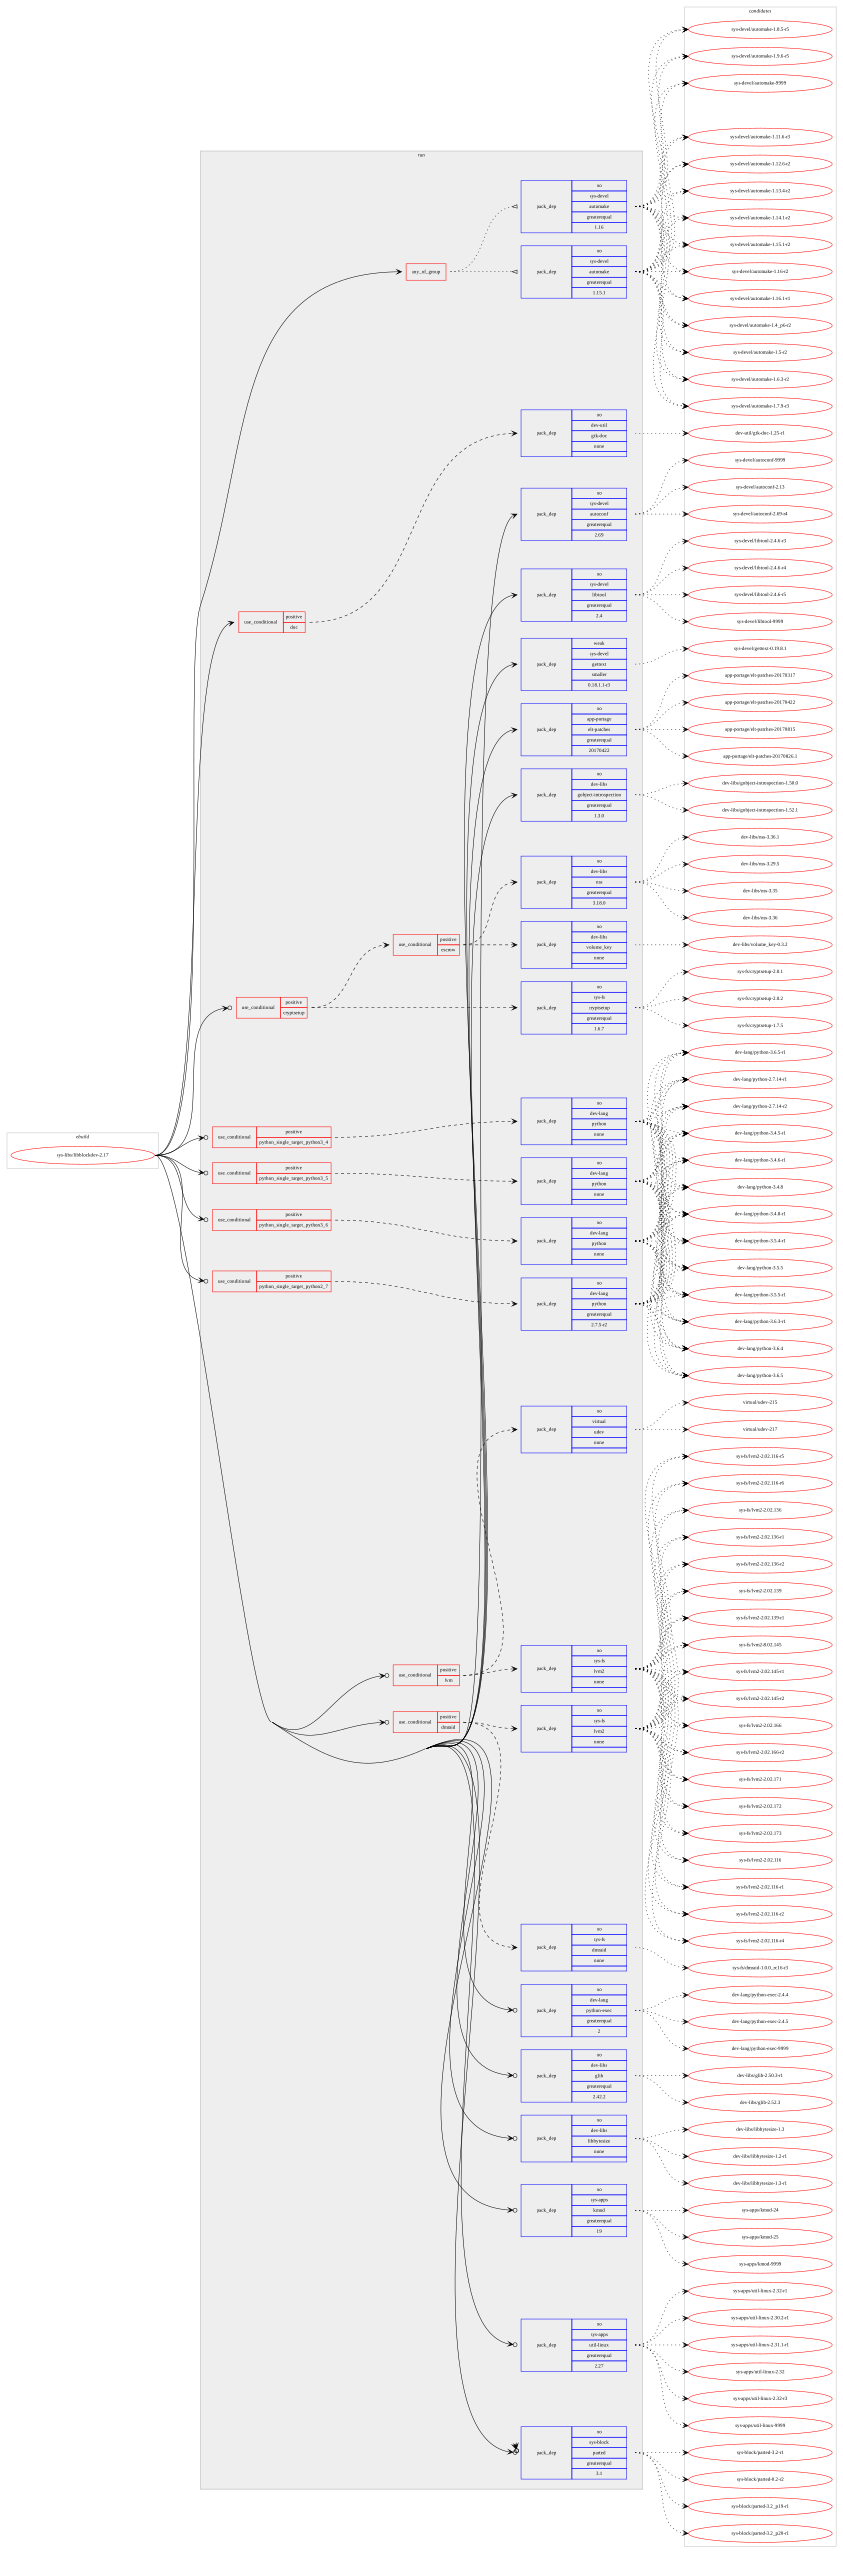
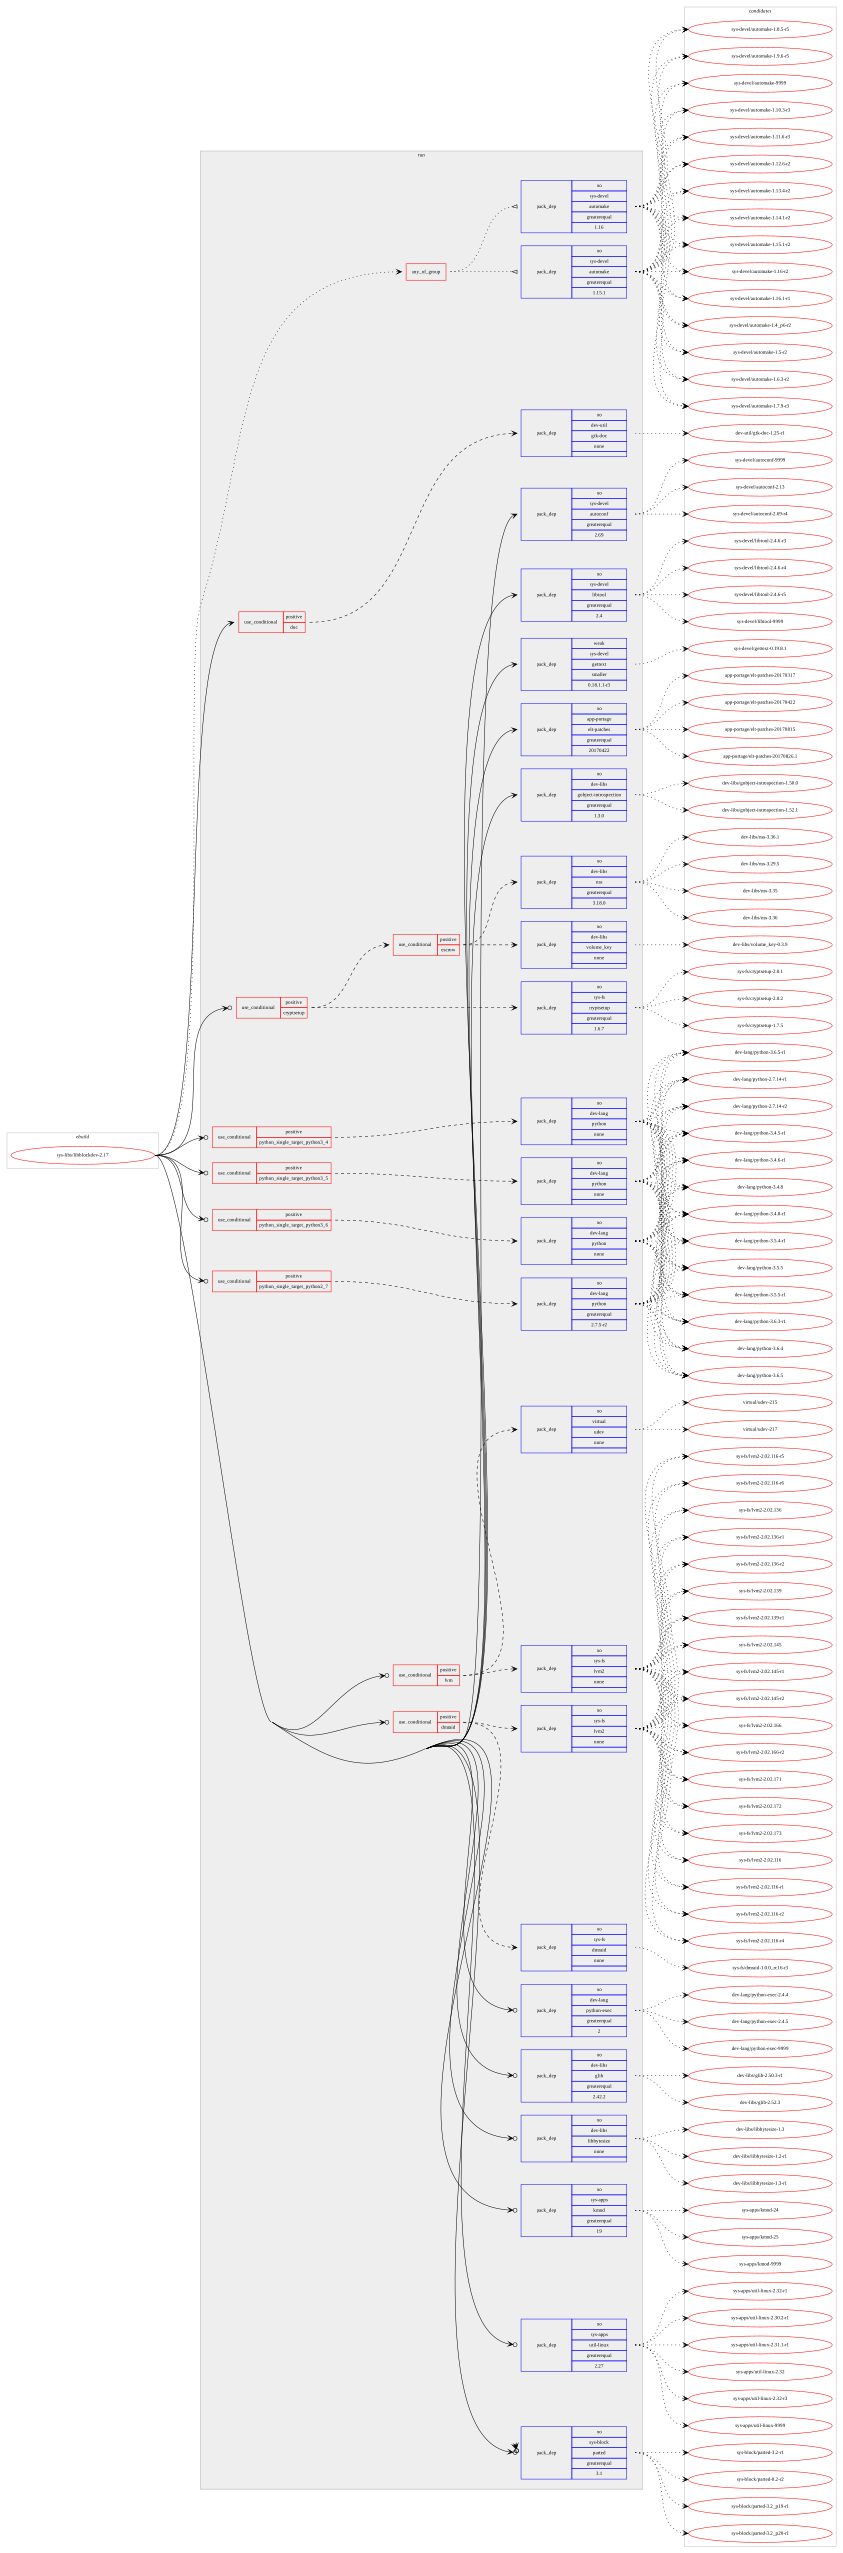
node "sys-devel/automake-1.10.3-r3": added
edge "sys-libs/libblockdev-2.17" -> "any_of_group": style solid -> dotted
node "dev-libs/volume_key-0.3.2": label "dev-libs/volume_key-0.3.2" -> "dev-libs/volume_key-0.3.9"
node "sys-fs/lvm2-8.02.145": label "sys-fs/lvm2-8.02.145" -> "sys-fs/lvm2-2.02.145"
